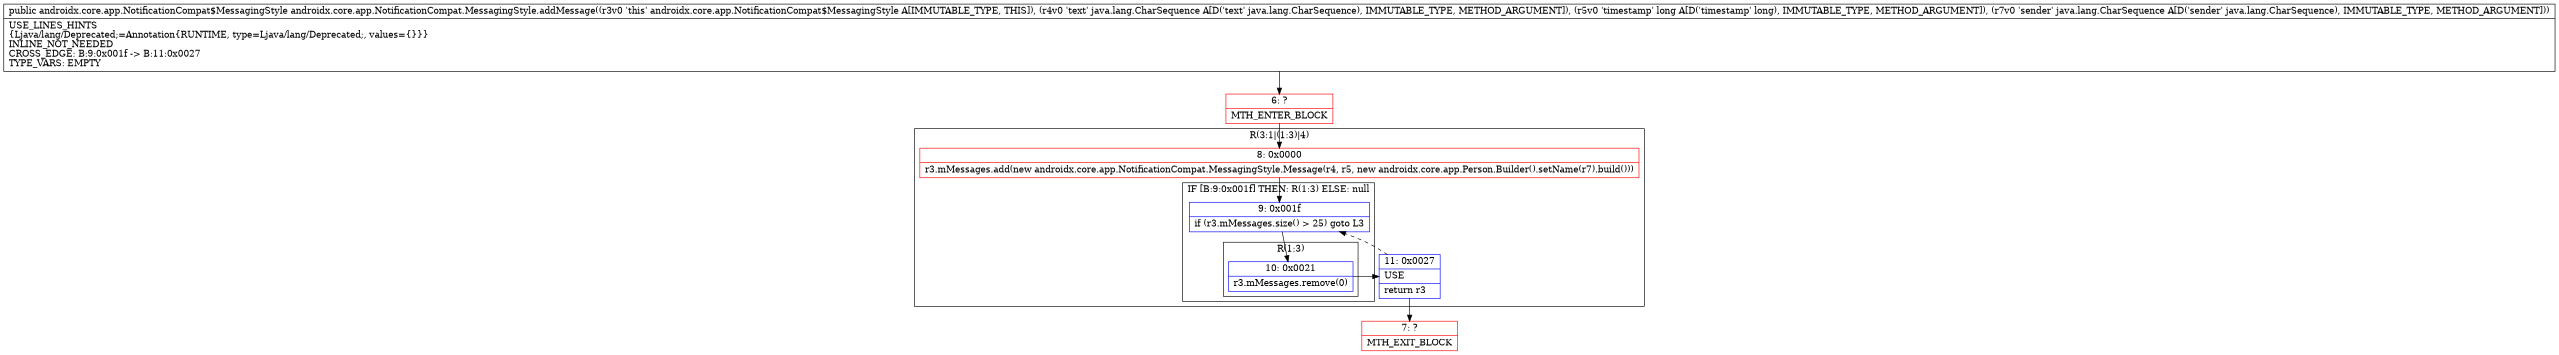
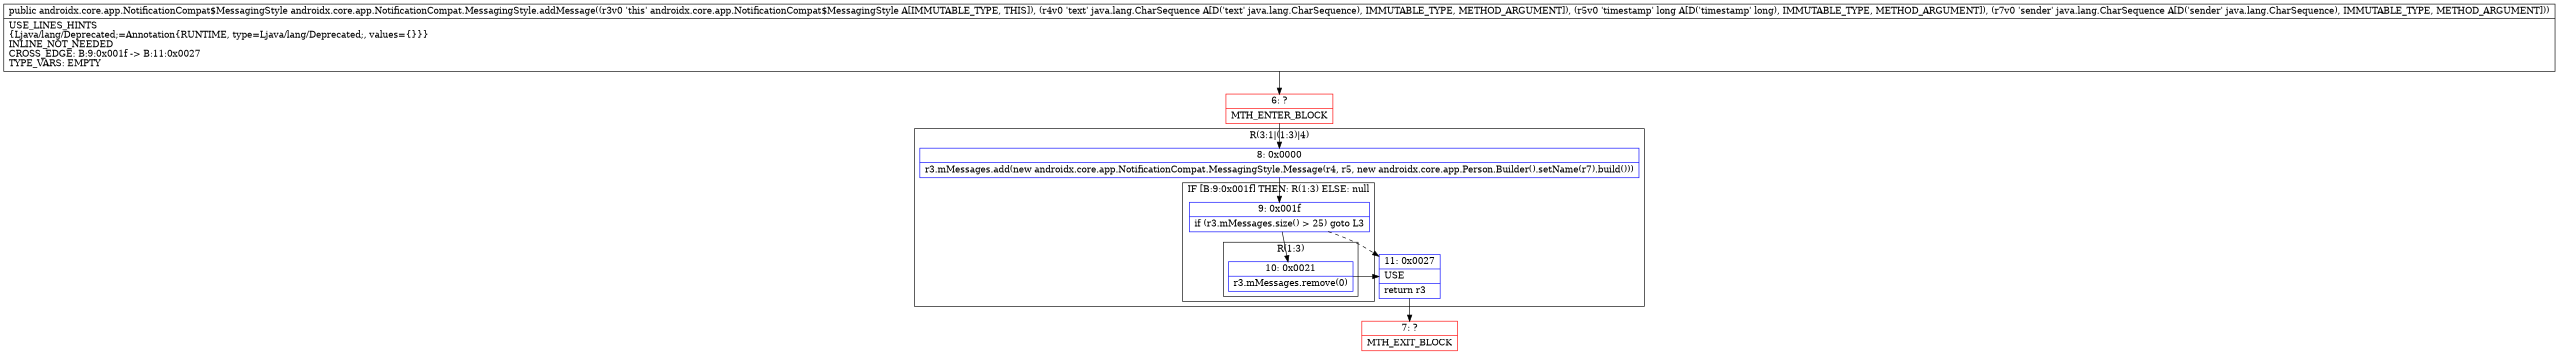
node "8: 0x0000": color red -> blue
edge "11: 0x0027" -> "9: 0x001f": reversed
